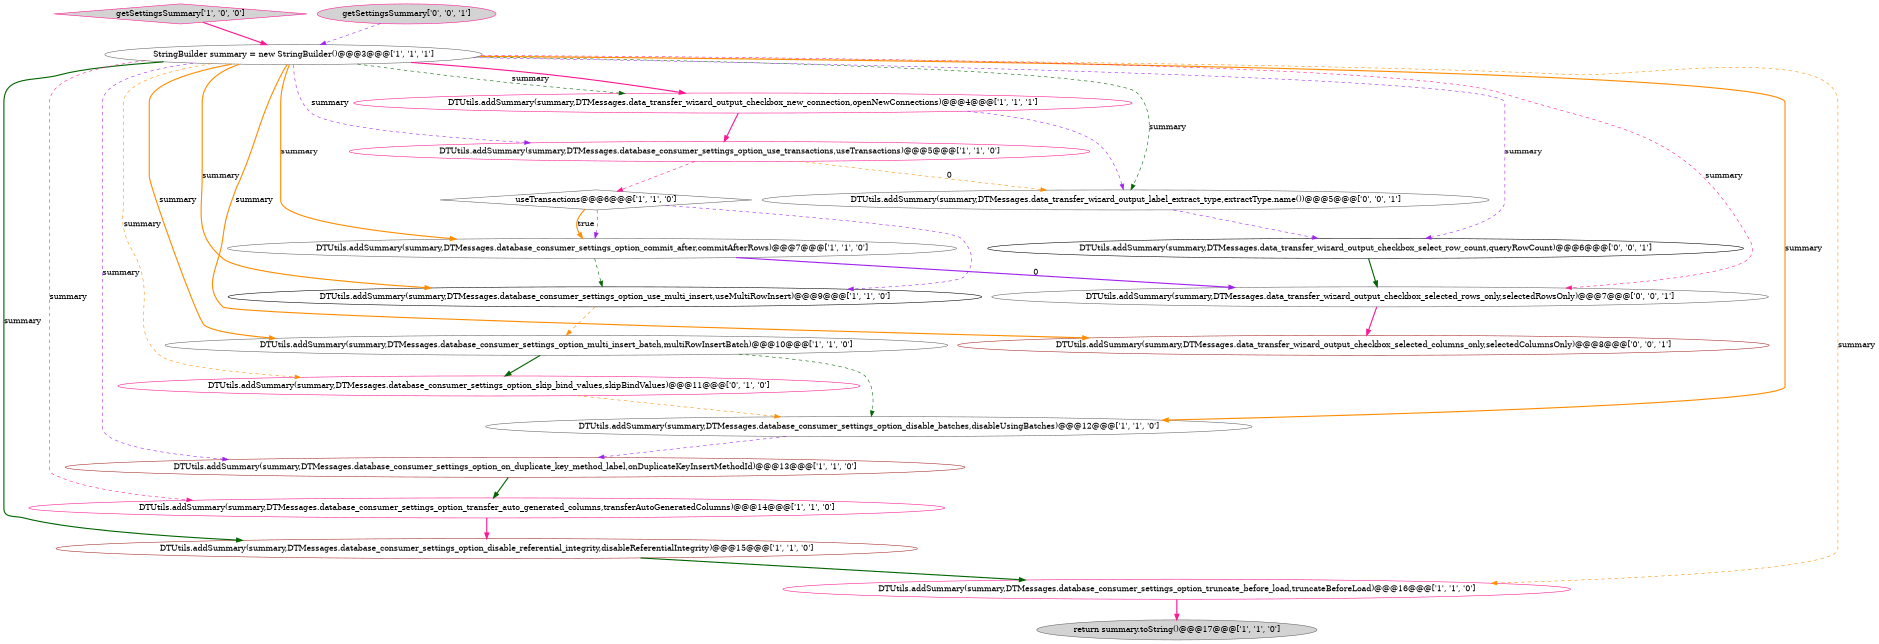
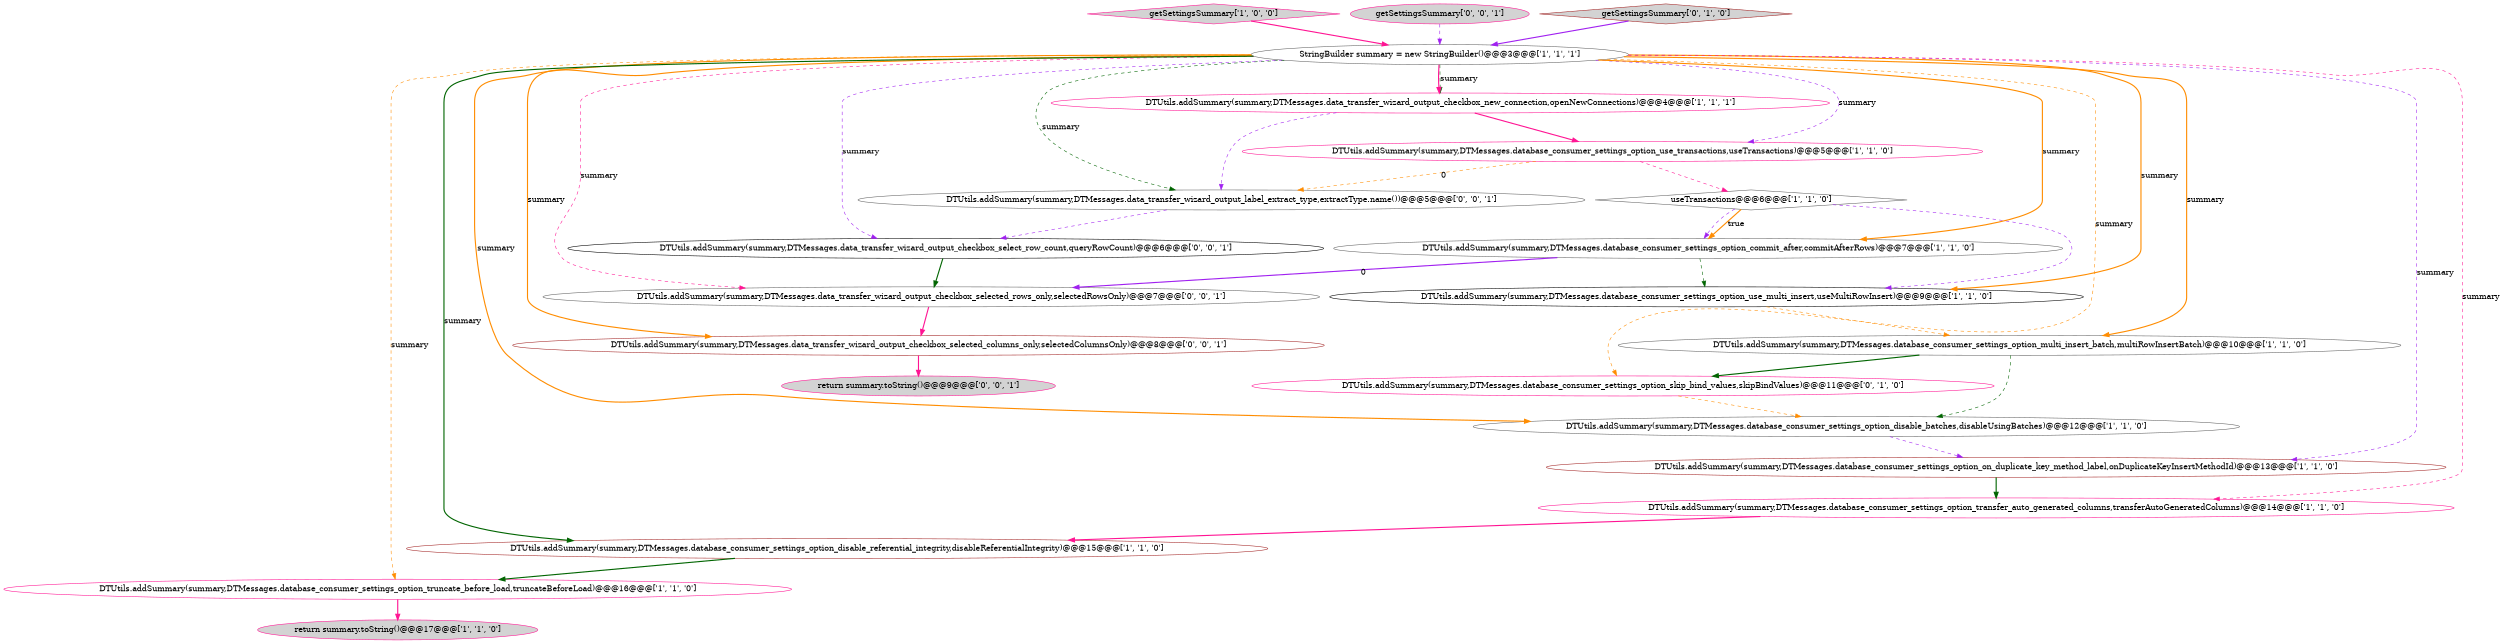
node "getSettingsSummary['0', '1', '0']": added
node "return summary.toString()@@@9@@@['0', '0', '1']": added
node "return summary.toString()@@@17@@@['1', '1', '0']": color gray40 -> deeppink
